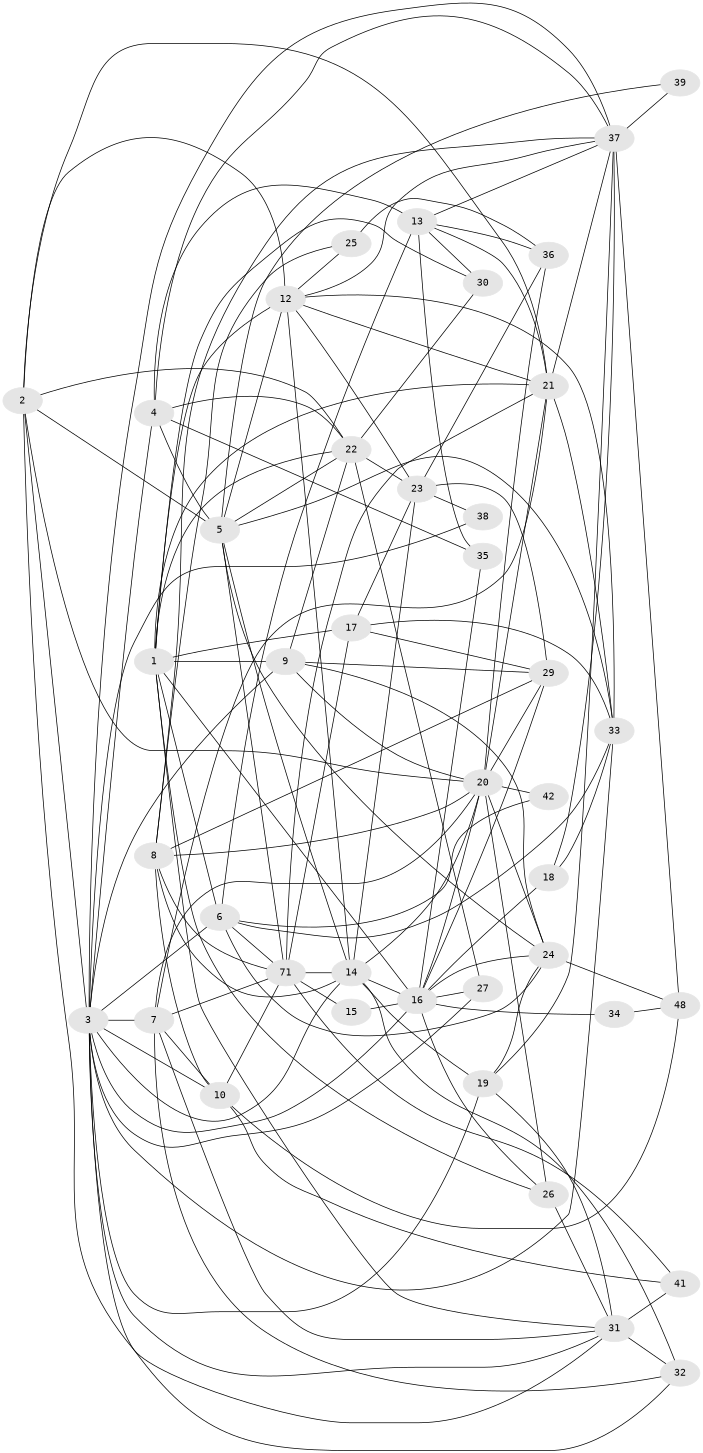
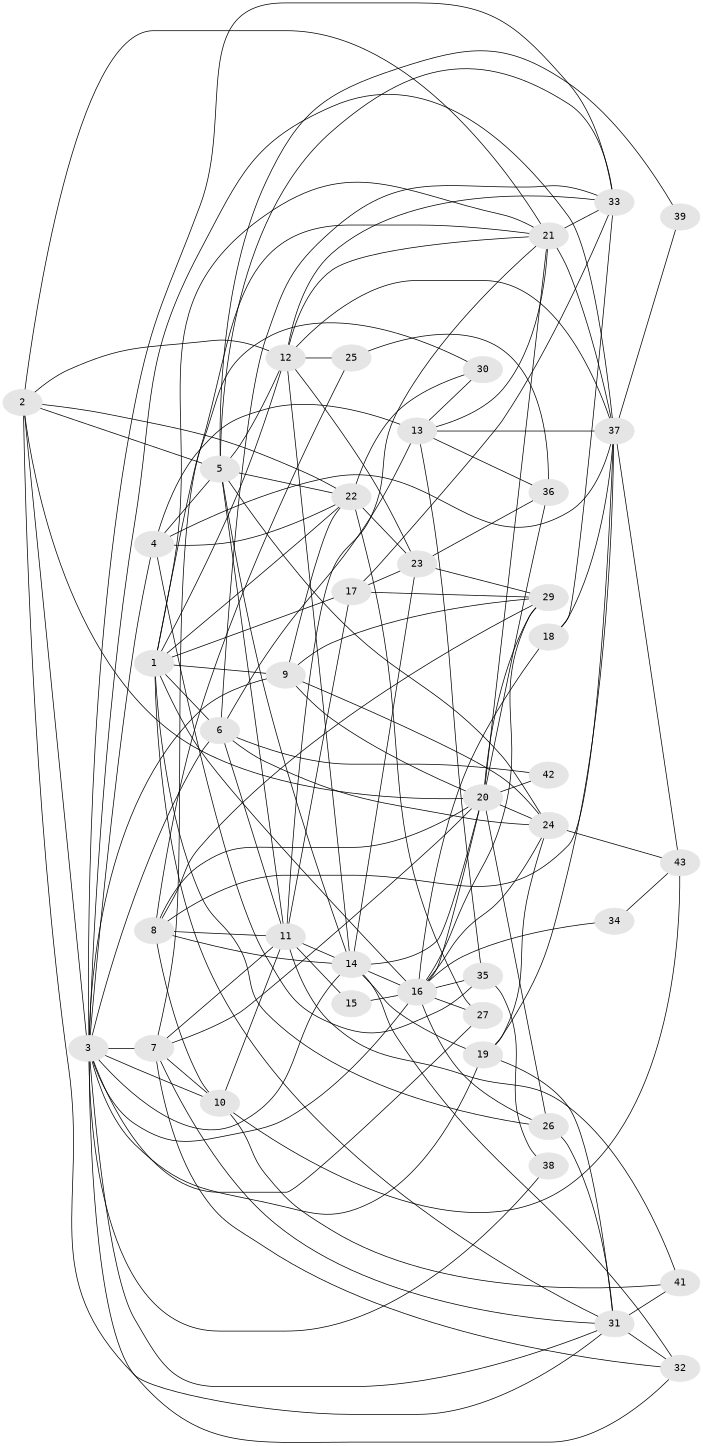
edge "23" -- "38": now "35" -- "38"
node "71": label "71" -> "11"
node "48": label "48" -> "43"
